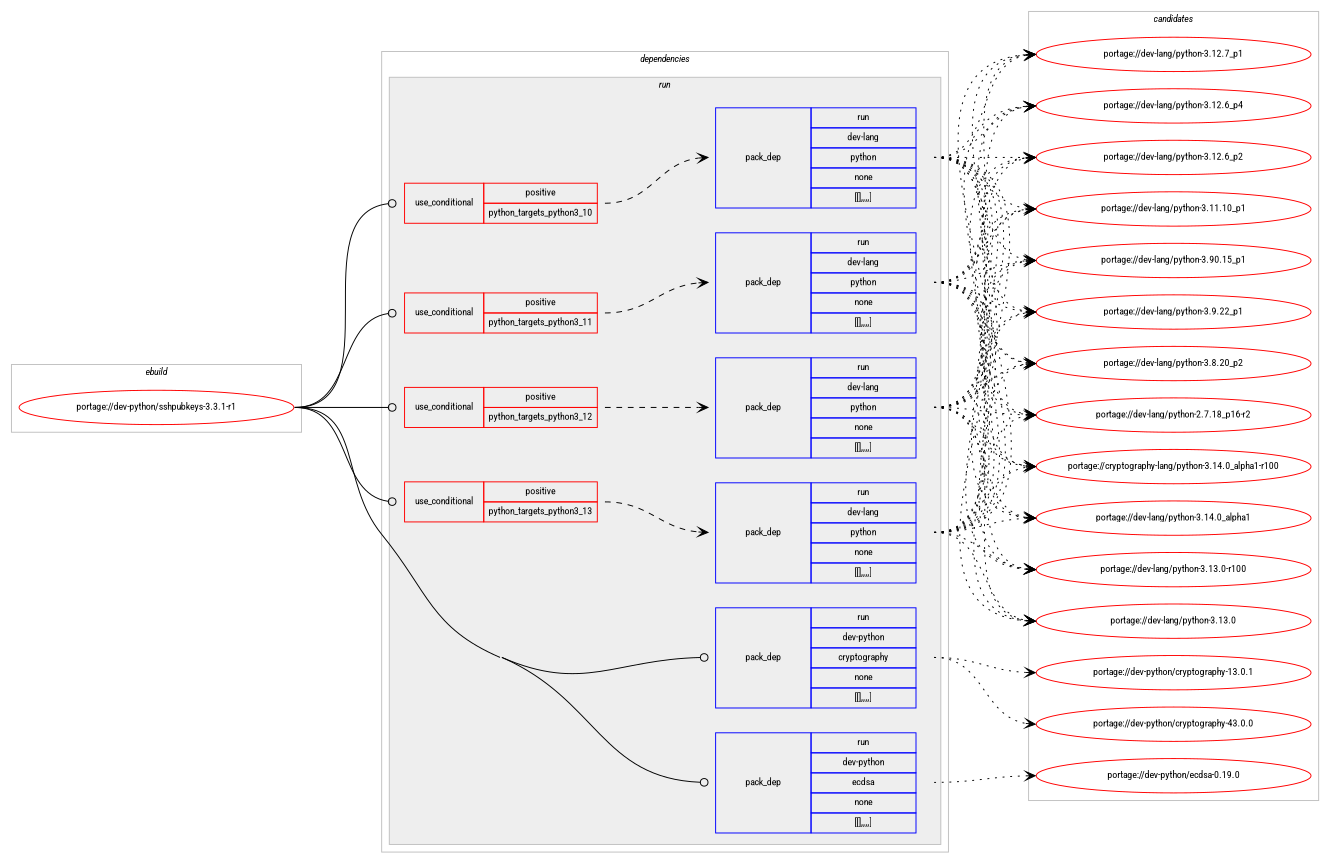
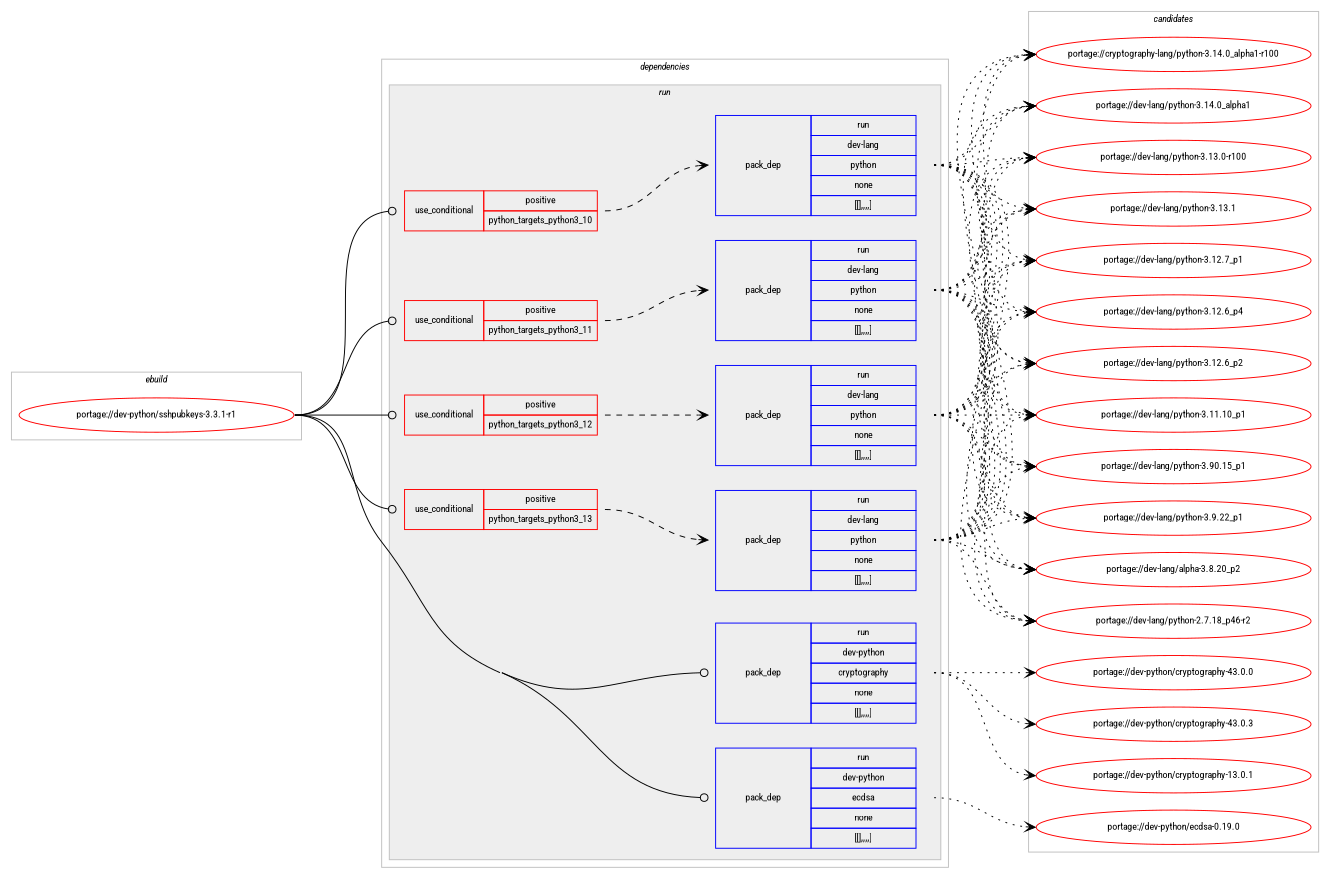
node "portage://dev-lang/python-3.8.20_p2": label "portage://dev-lang/python-3.8.20_p2" -> "portage://dev-lang/alpha-3.8.20_p2"
node "portage://dev-lang/python-2.7.18_p16-r2": label "portage://dev-lang/python-2.7.18_p16-r2" -> "portage://dev-lang/python-2.7.18_p46-r2"
node "portage://dev-lang/python-3.13.0": label "portage://dev-lang/python-3.13.0" -> "portage://dev-lang/python-3.13.1"
node "portage://dev-python/cryptography-43.0.3": added
